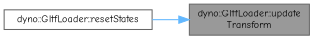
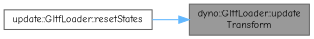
node "dyno::GltfLoader::resetStates": label "dyno::GltfLoader::resetStates" -> "update::GltfLoader::resetStates"
